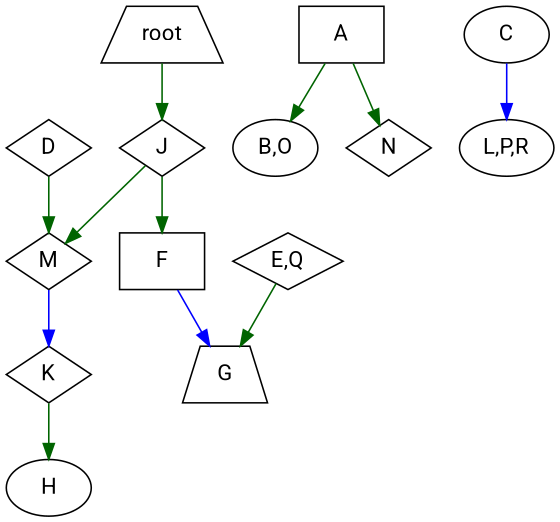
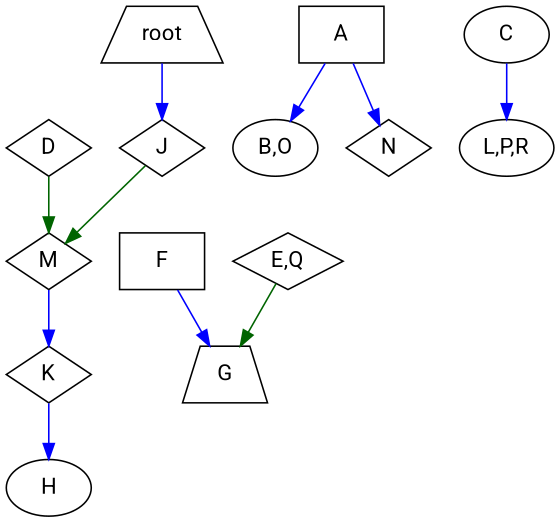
edge "root" -> "J": color darkgreen -> blue
edge "A" -> "B,O": color darkgreen -> blue
edge "A" -> "N": color darkgreen -> blue
edge "J" -> "F": removed
edge "K" -> "H": color darkgreen -> blue
